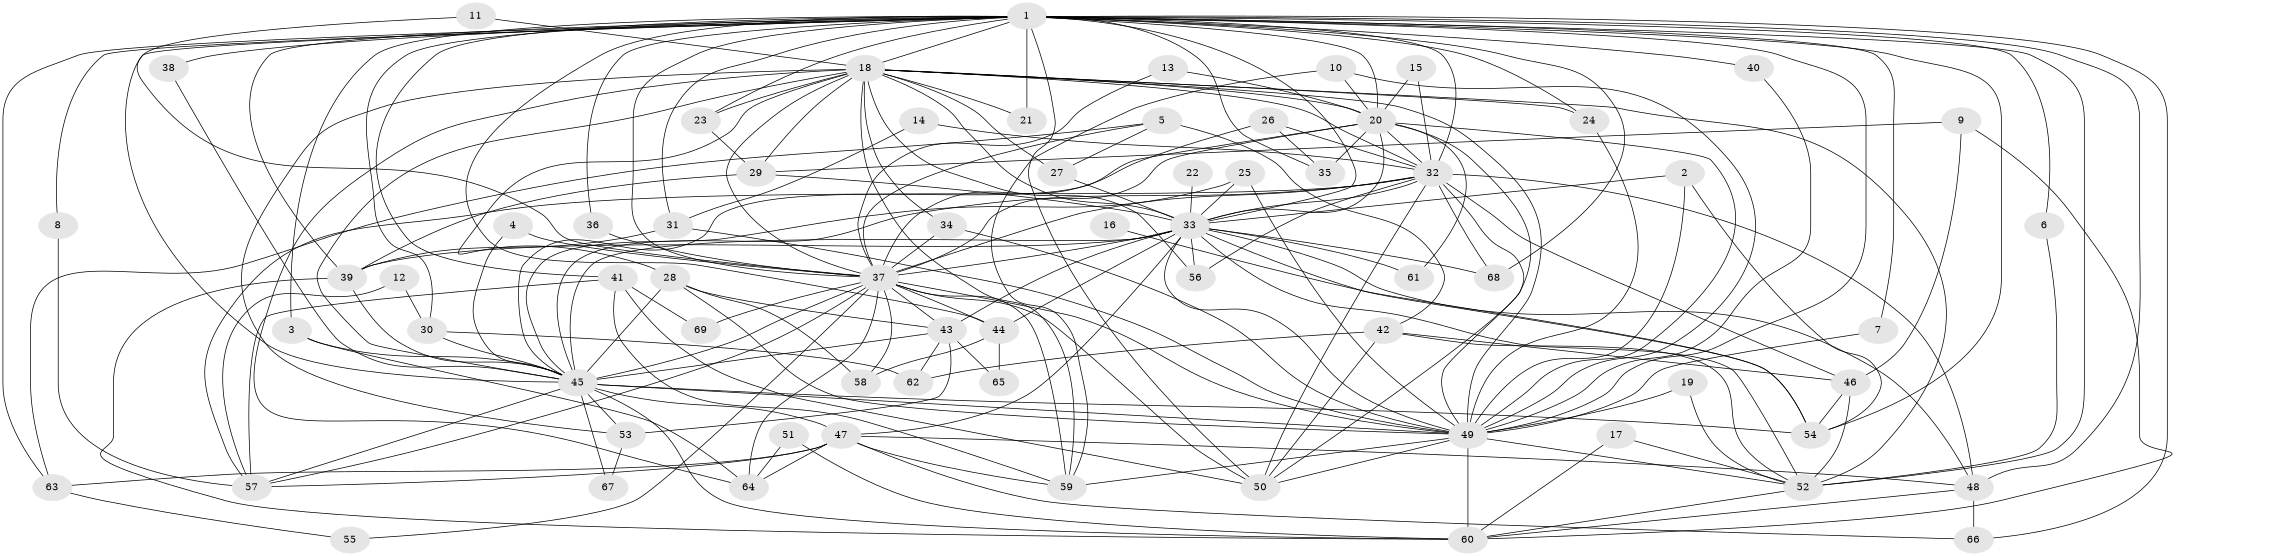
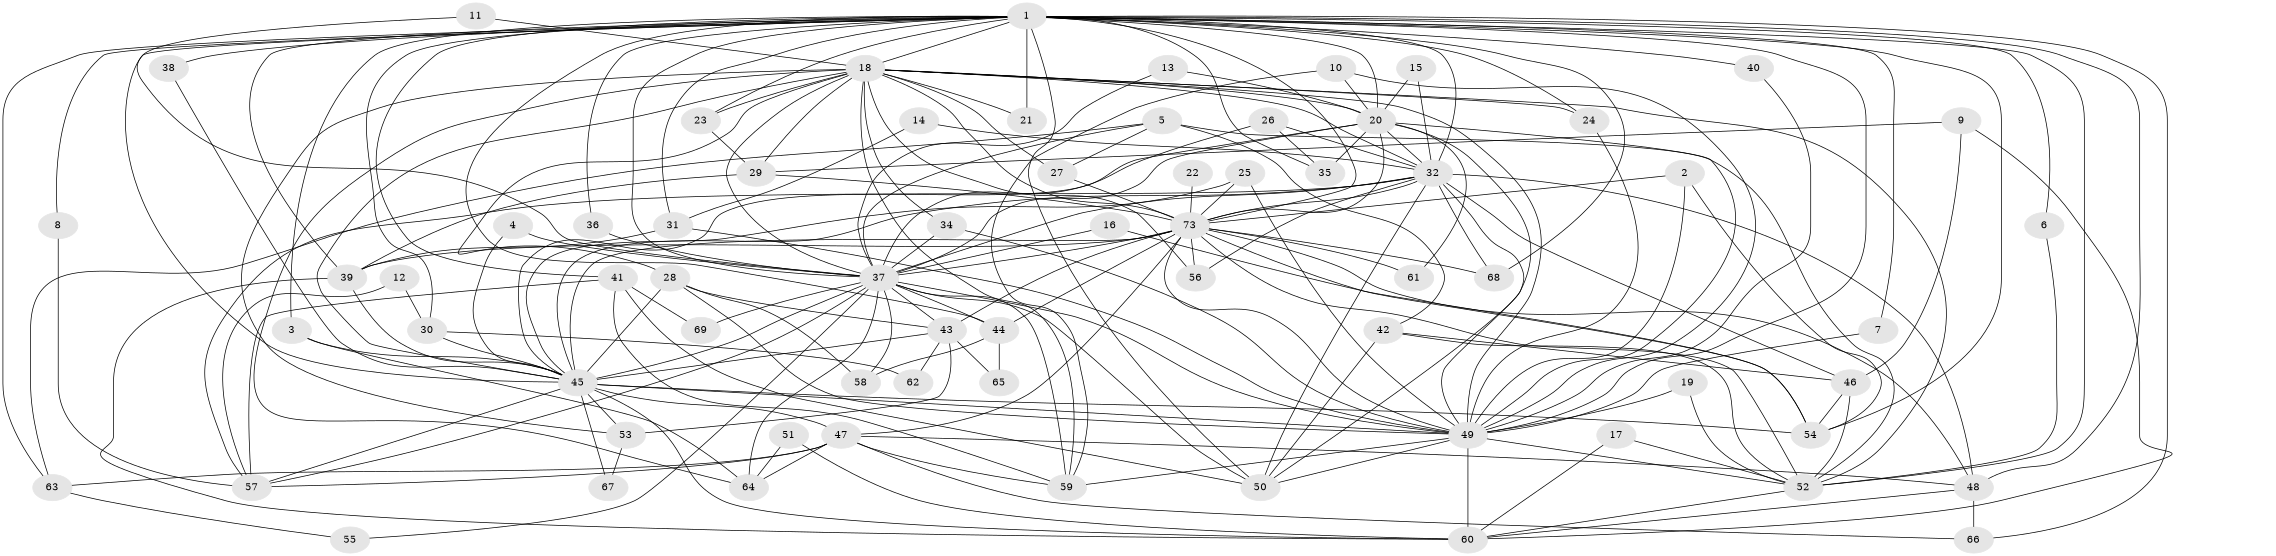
edge "5" -- "52": added
node "33": label "33" -> "73"
edge "16" -- "37": added
edge "42" -- "62": removed
